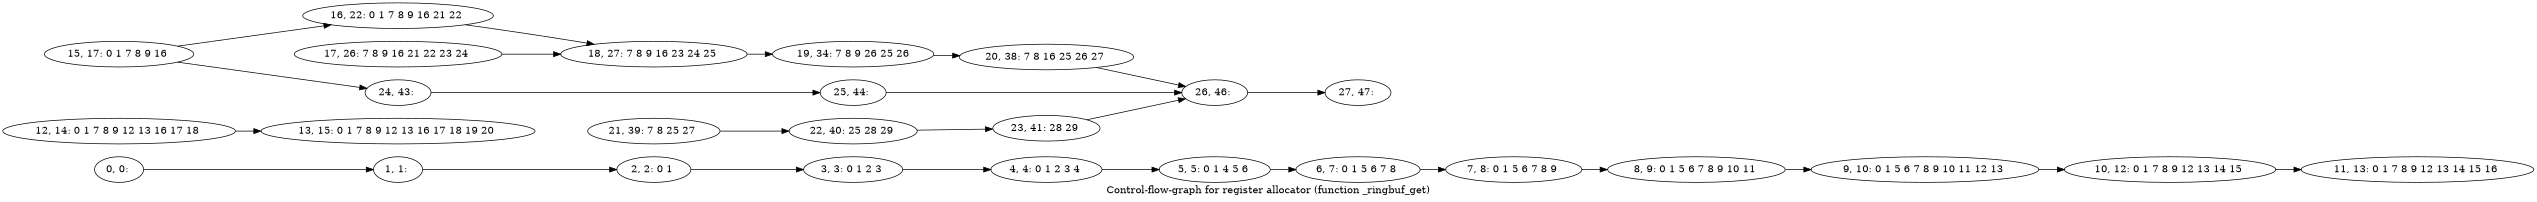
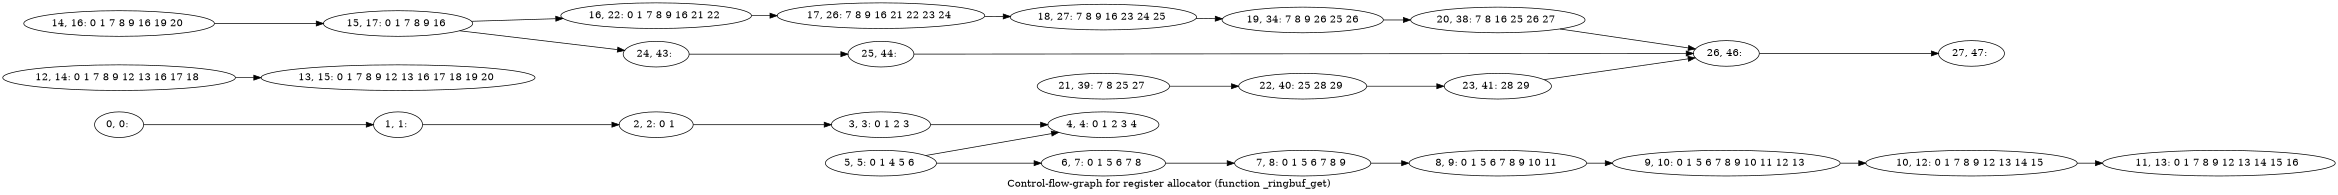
node "14, 16: 0 1 7 8 9 16 19 20": added
edge "16, 22: 0 1 7 8 9 16 21 22" -> "18, 27: 7 8 9 16 23 24 25": now "16, 22: 0 1 7 8 9 16 21 22" -> "17, 26: 7 8 9 16 21 22 23 24"
edge "4, 4: 0 1 2 3 4" -> "5, 5: 0 1 4 5 6": reversed
